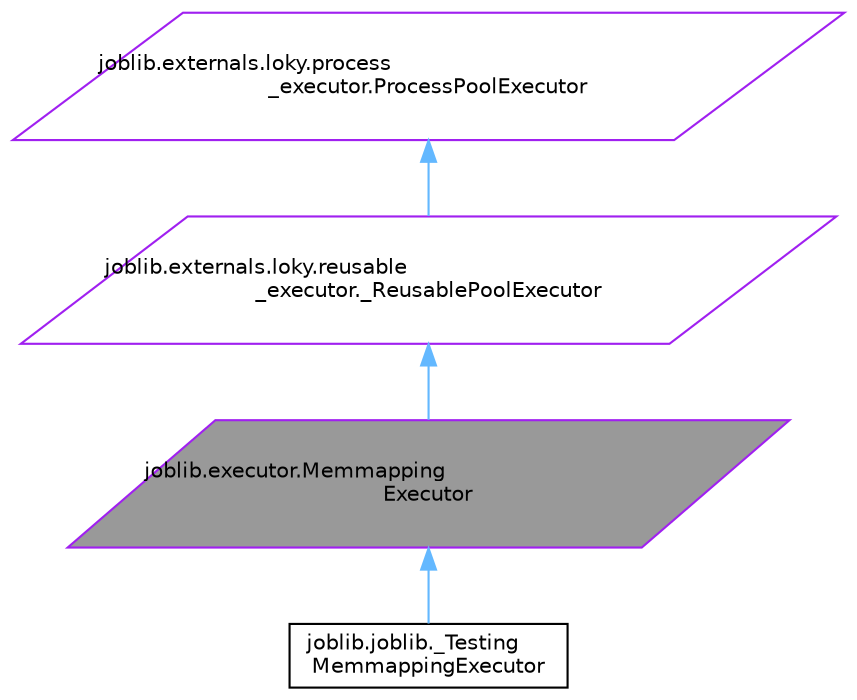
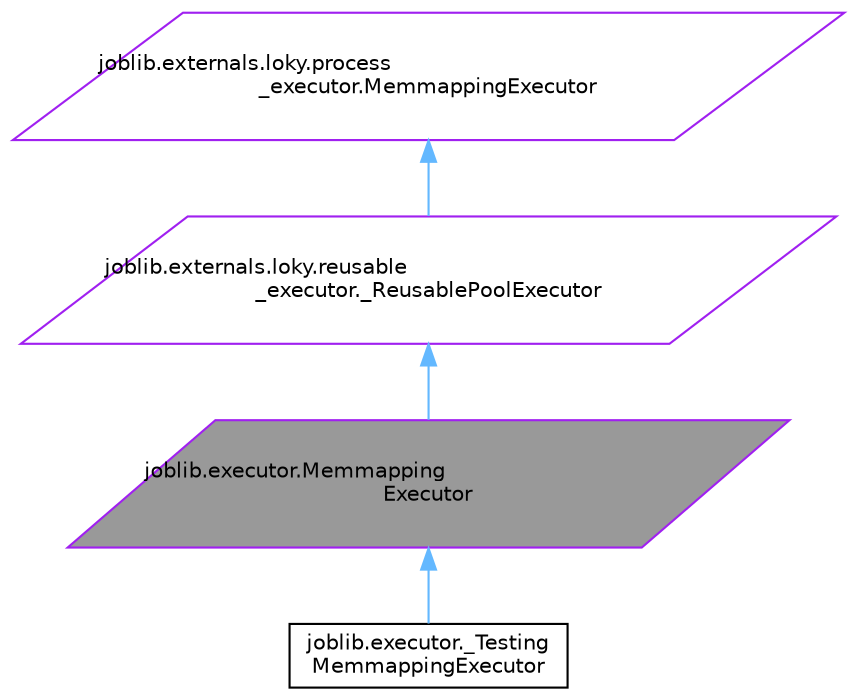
node "joblib.externals.loky.process _executor.ProcessPoolExecutor": label "joblib.externals.loky.process _executor.ProcessPoolExecutor" -> "joblib.externals.loky.process _executor.MemmappingExecutor"
node "joblib.joblib._Testing MemmappingExecutor": label "joblib.joblib._Testing MemmappingExecutor" -> "joblib.executor._Testing MemmappingExecutor"
